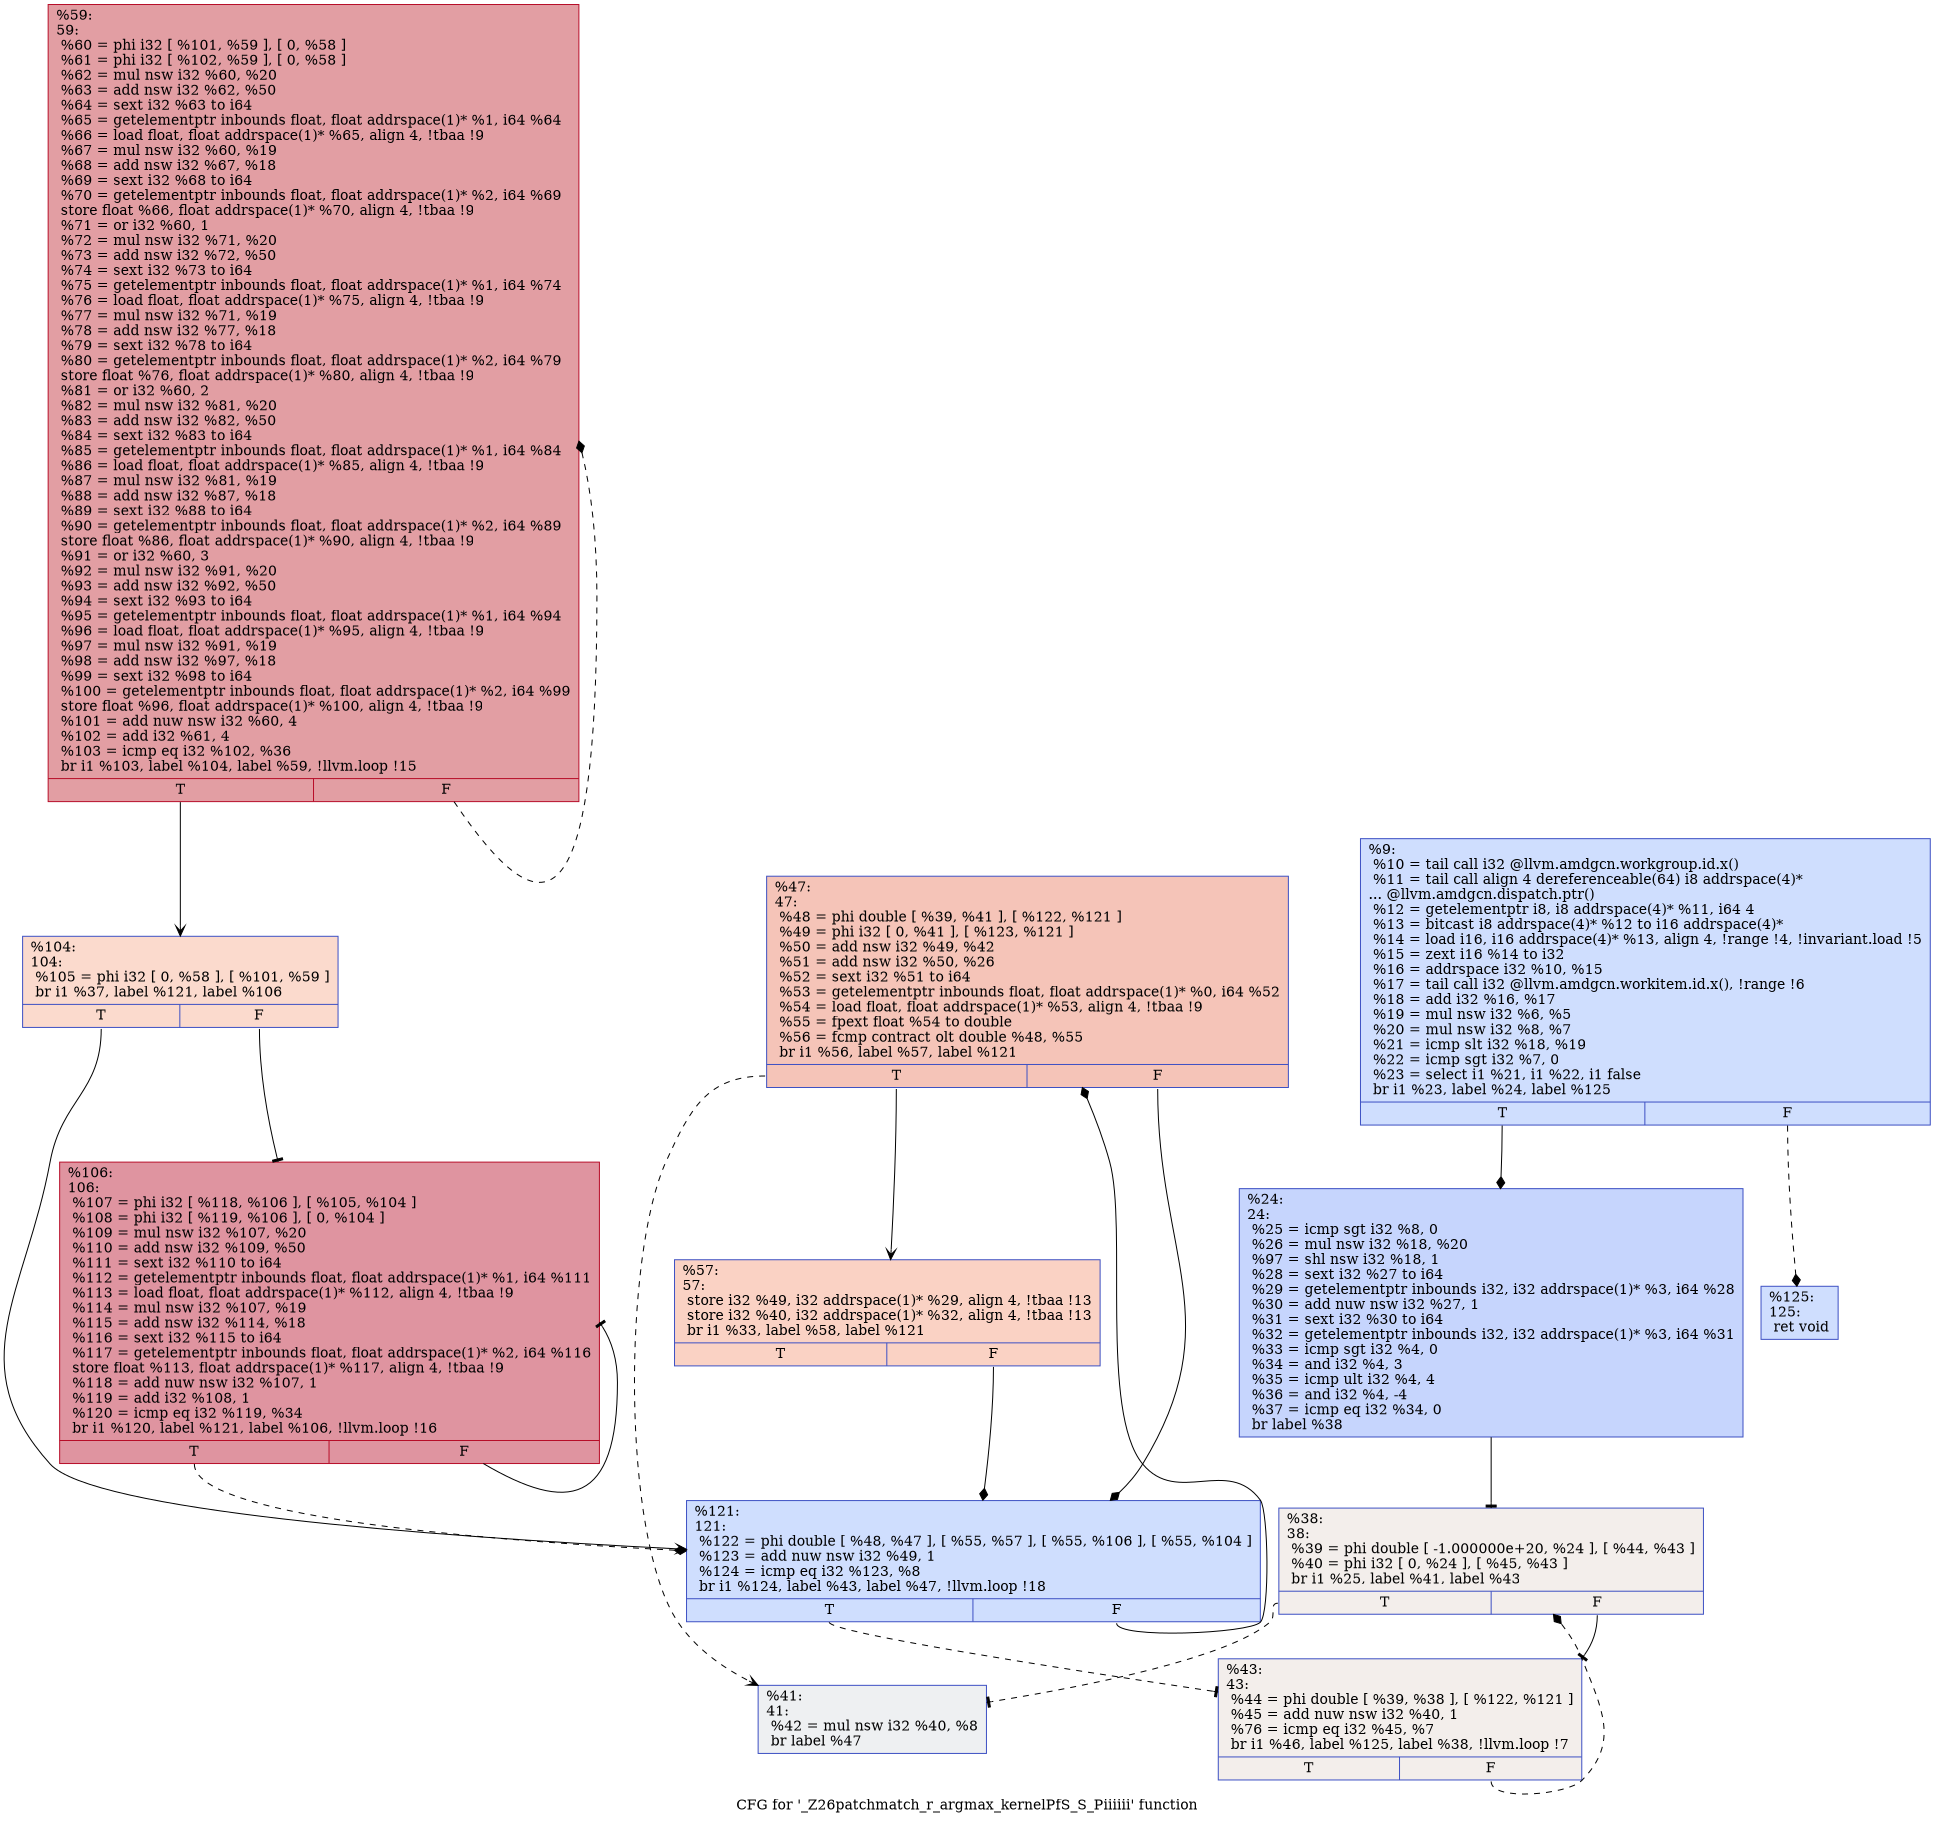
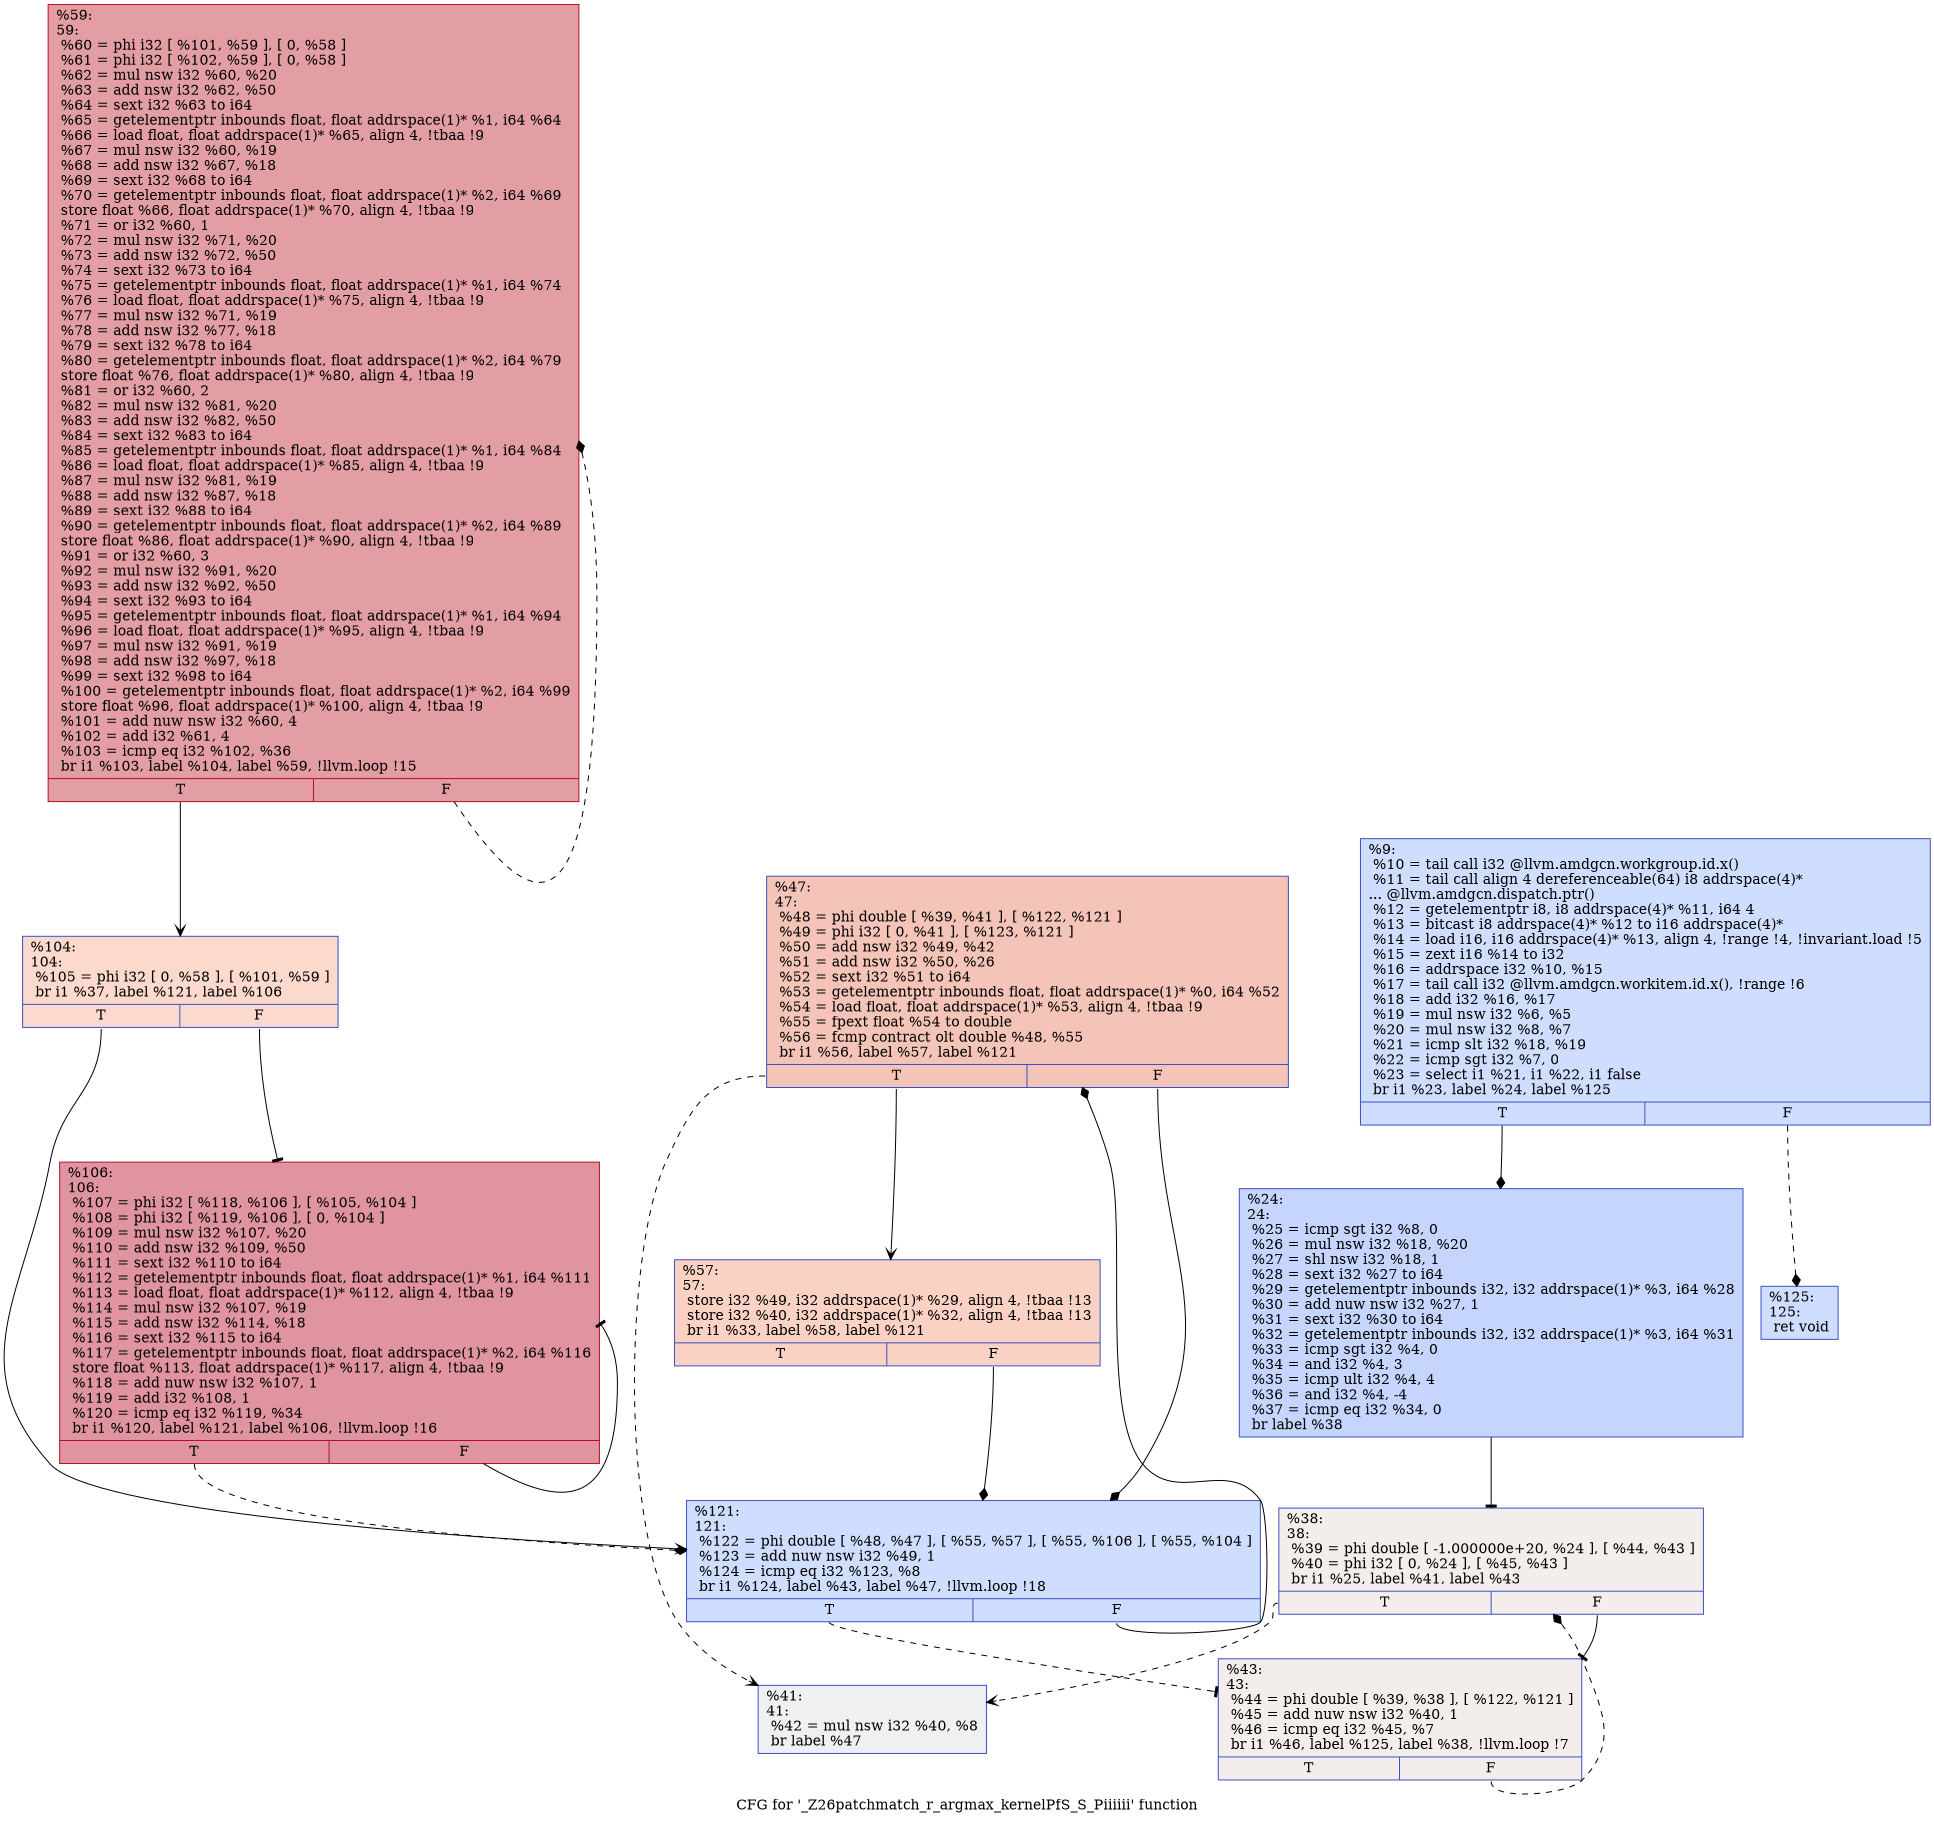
node "%24:": text "%97 = shl nsw i32 %18, 1" -> "%27 = shl nsw i32 %18, 1"
edge "%38:" -> "%41:": arrowhead tee -> vee
node "%43:": text "%76 = icmp eq i32 %45, %7" -> "%46 = icmp eq i32 %45, %7"
